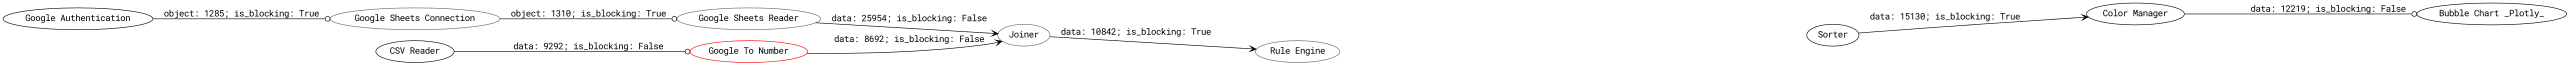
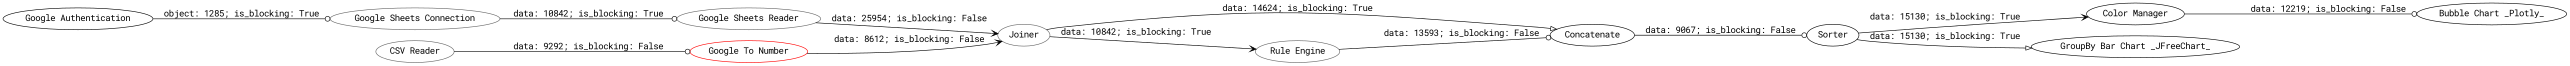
edge "Google Sheets Connection" -> "Google Sheets Reader": label "object: 1310; is_blocking: True" -> "data: 10842; is_blocking: True"
node "Concatenate": added
edge "Google To Number" -> "Joiner": label "data: 8692; is_blocking: False" -> "data: 8612; is_blocking: False"
node "GroupBy Bar Chart _JFreeChart_": added
node "CSV Reader": color black -> gray40
